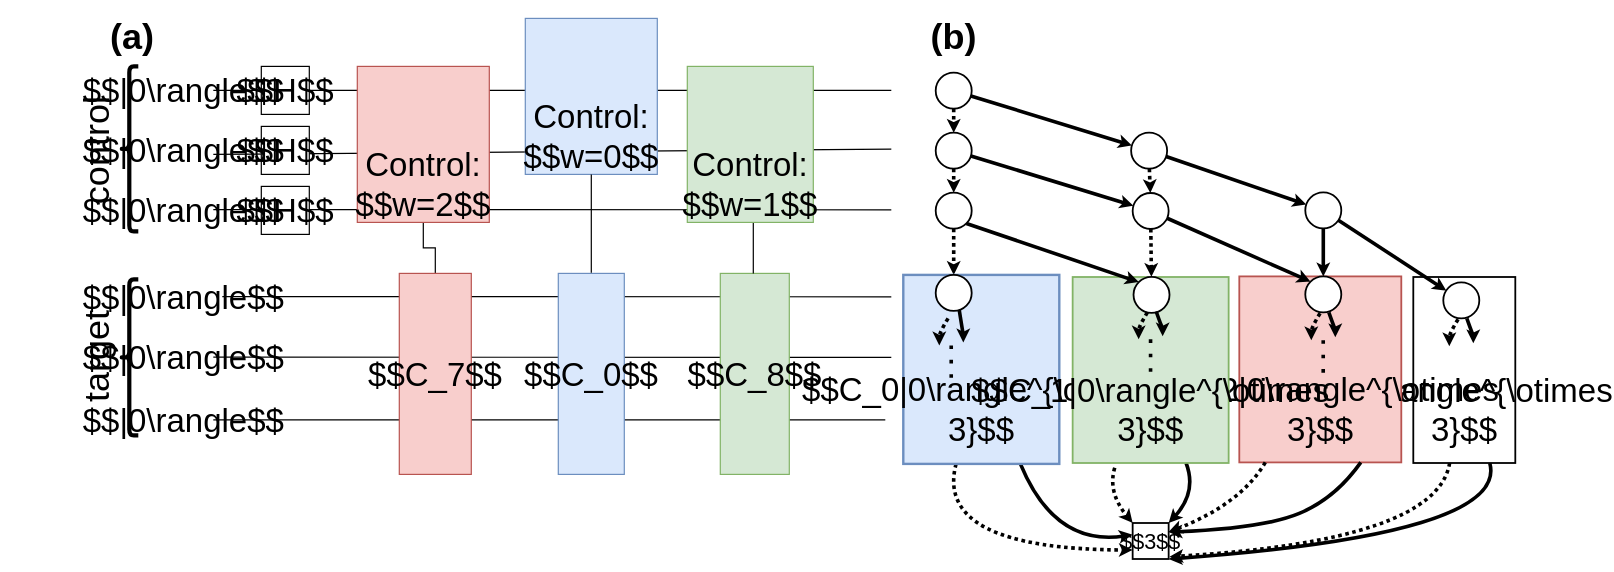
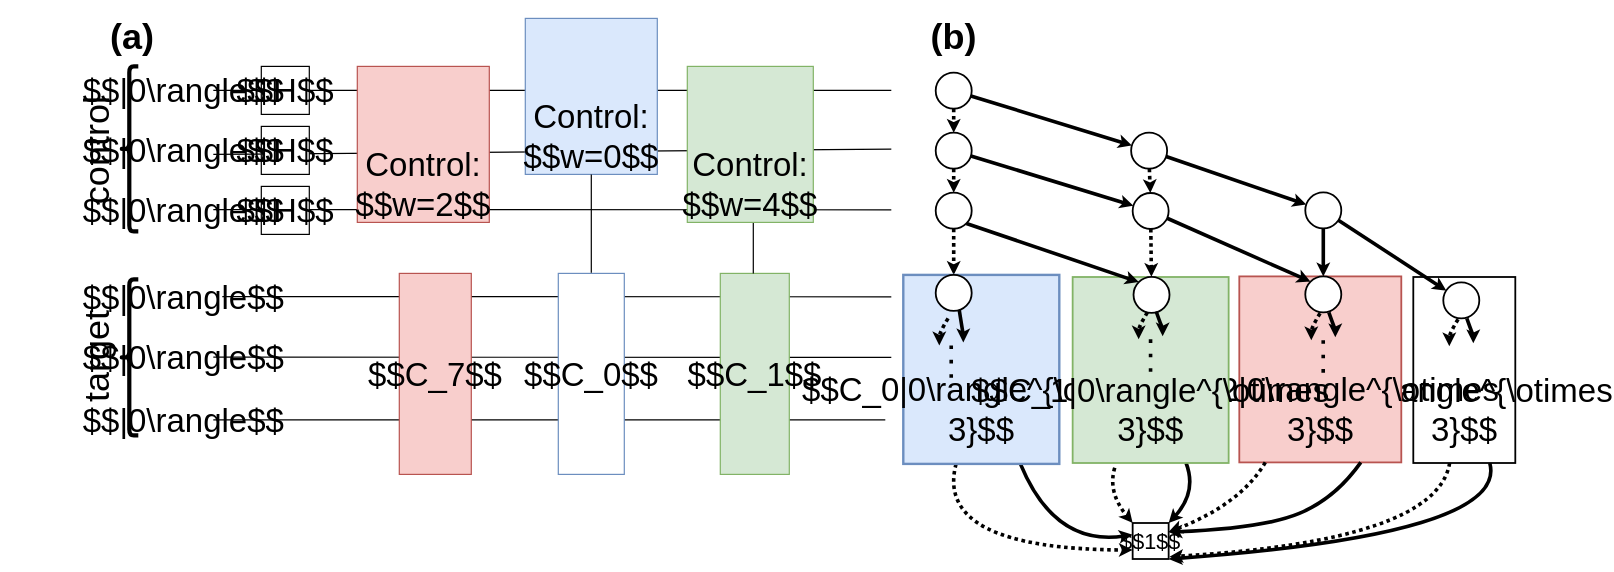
node "Control: $$w=1$$": label "Control: $$w=1$$" -> "Control: $$w=4$$"
edge "Control: $$w=2$$" -- "$$C_7$$": removed
node "$$C_0$$": fillcolor #dae8fc -> #ffffff
node "$$C_8$$": label "$$C_8$$" -> "$$C_1$$"
node "$$3$$": label "$$3$$" -> "$$1$$"
